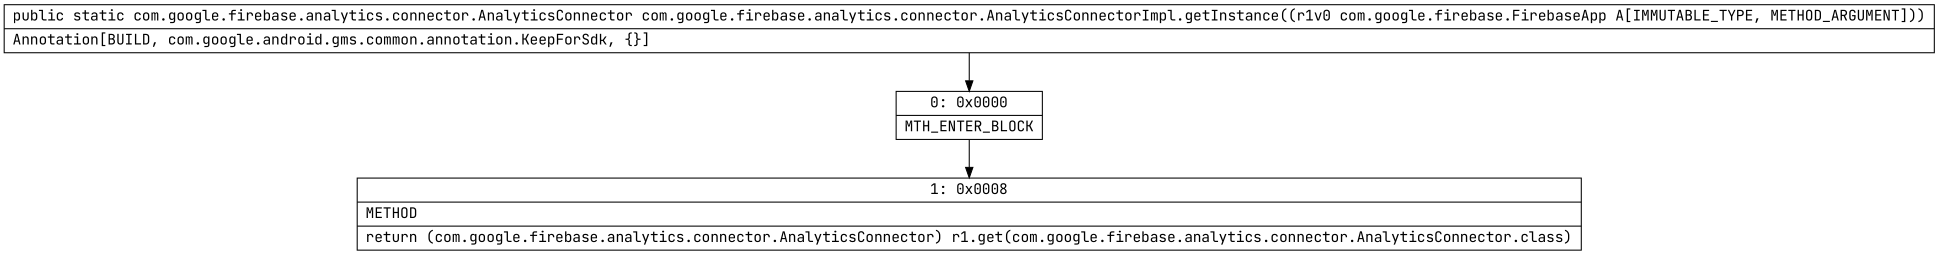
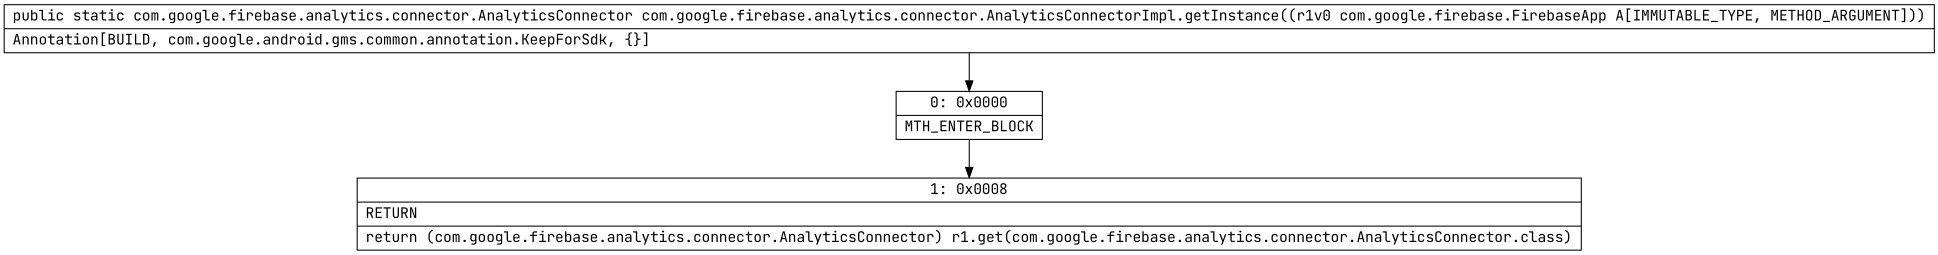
node "1: 0x0008": text "METHOD" -> "RETURN"
